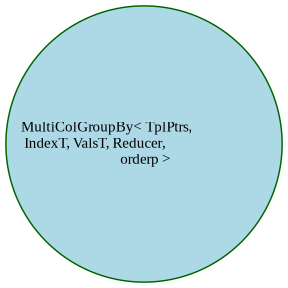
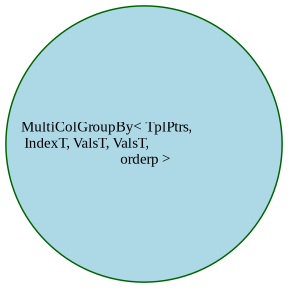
node "MultiColGroupBy< TplPtrs, IndexT, ValsT, Reducer, orderp >": label "MultiColGroupBy< TplPtrs, IndexT, ValsT, Reducer, orderp >" -> "MultiColGroupBy< TplPtrs, IndexT, ValsT, ValsT, orderp >"
